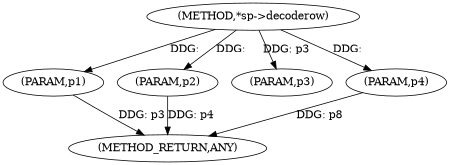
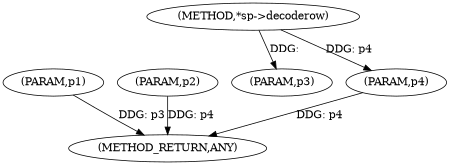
edge "(METHOD,*sp->decoderow)" -> "(PARAM,p2)": removed, label "DDG:"
edge "(METHOD,*sp->decoderow)" -> "(PARAM,p1)": removed, label "DDG:"
edge "(METHOD,*sp->decoderow)" -> "(PARAM,p3)": label "DDG: p3" -> "DDG: "
edge "(METHOD,*sp->decoderow)" -> "(PARAM,p4)": label "DDG: " -> "DDG: p4"
edge "(PARAM,p4)" -> "(METHOD_RETURN,ANY)": label "DDG: p8" -> "DDG: p4"
